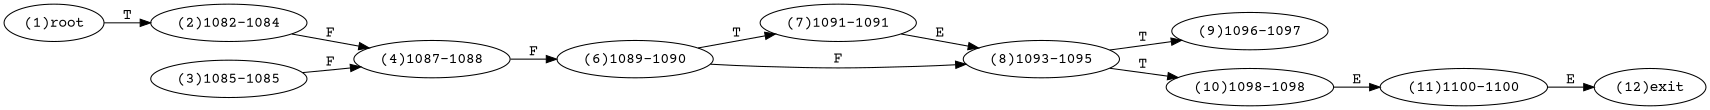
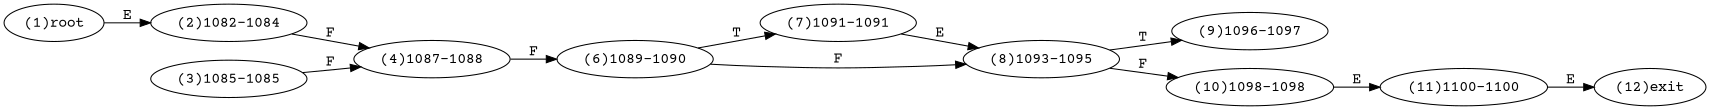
edge "(1)root" -> "(2)1082-1084": label "T" -> "E"
edge "(8)1093-1095" -> "(10)1098-1098": label "T" -> "F"
